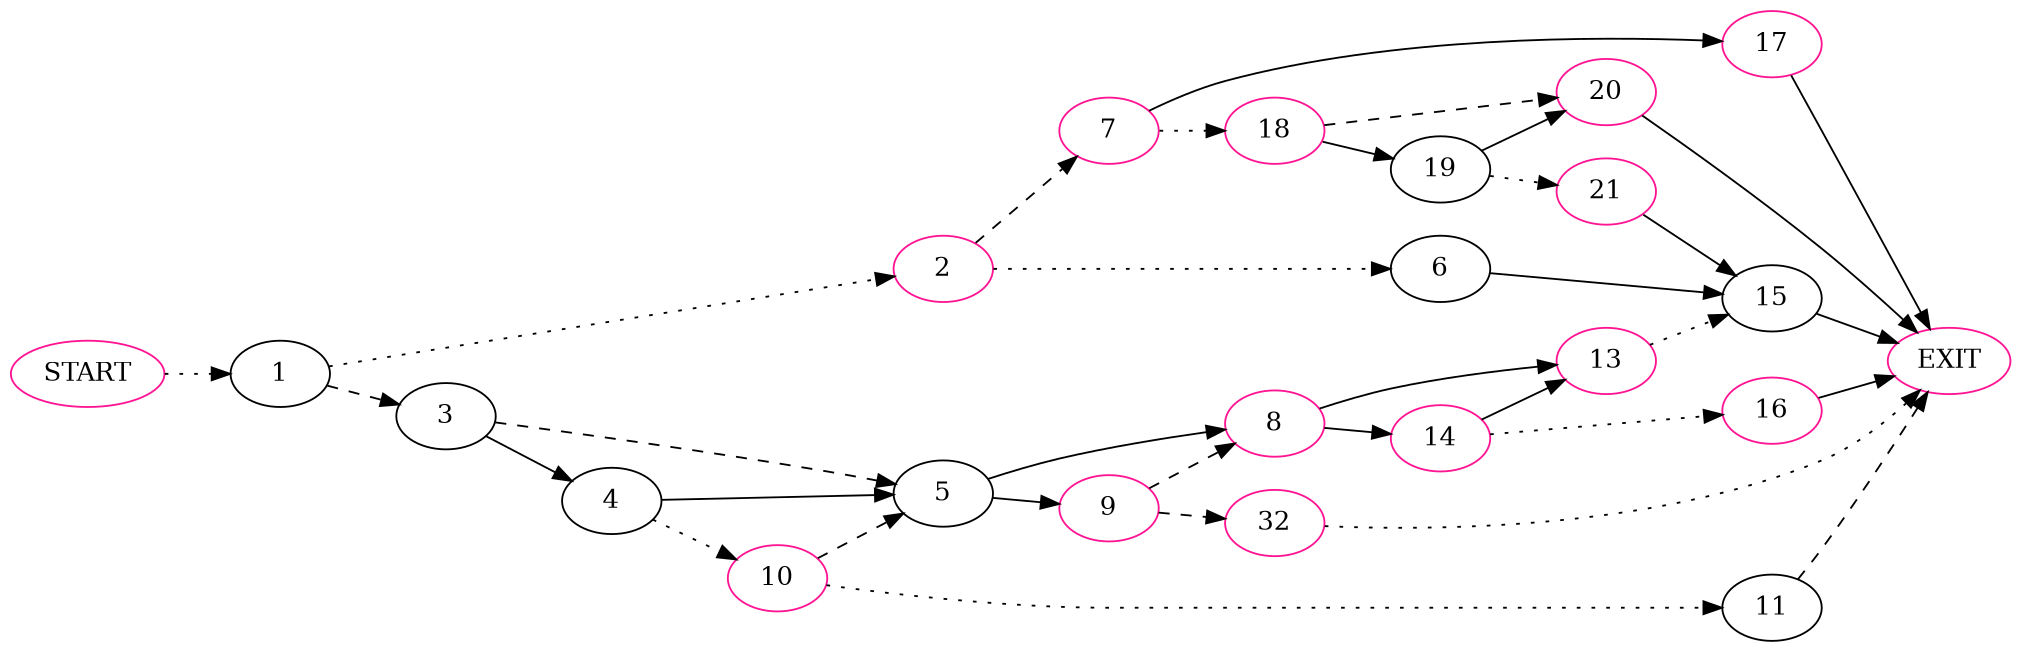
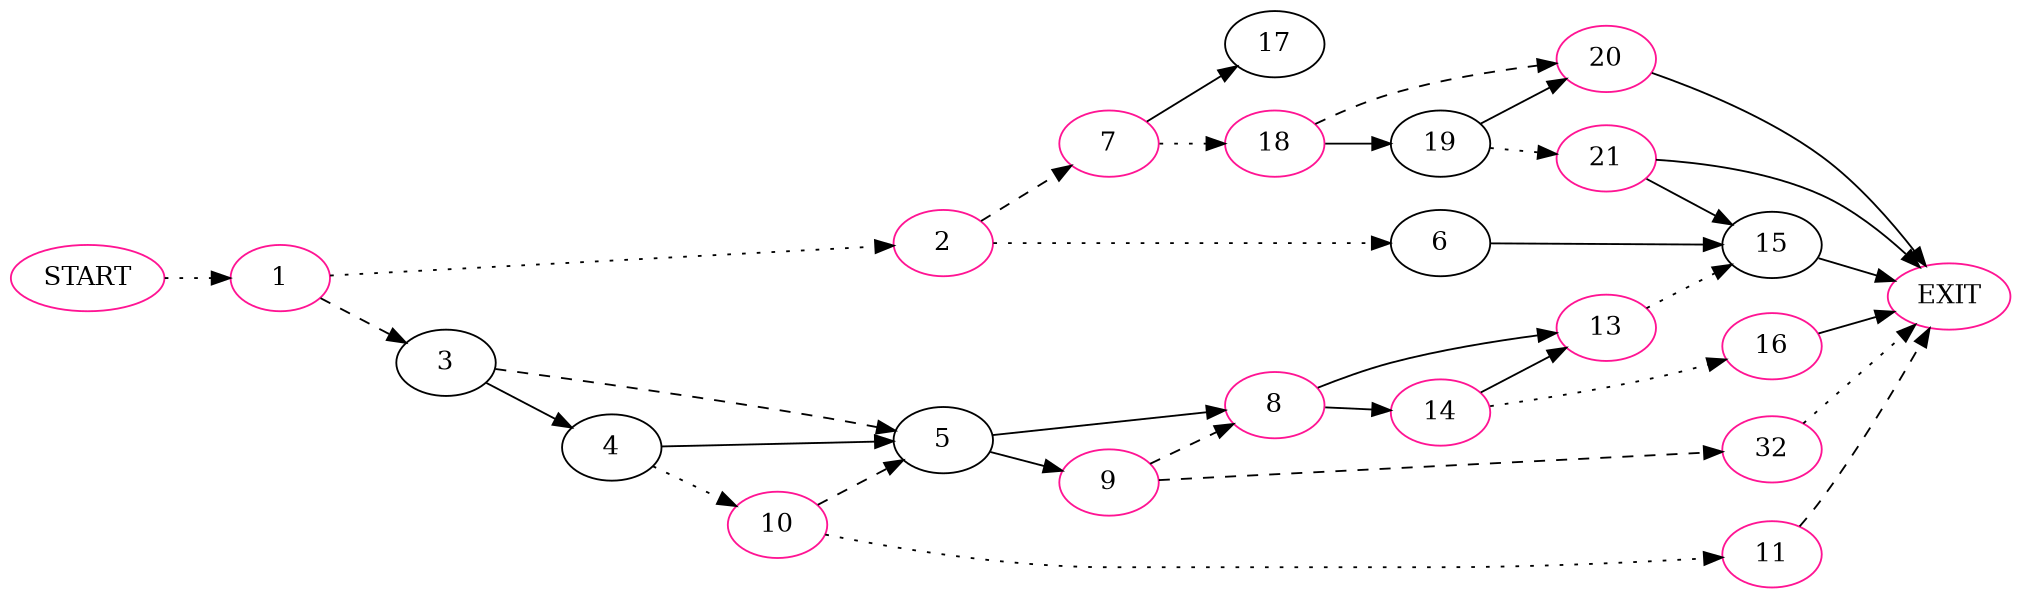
node "17": color deeppink -> black
edge "17" -> "EXIT": now "21" -> "EXIT"
node "1": color black -> deeppink
node "11": color black -> deeppink
